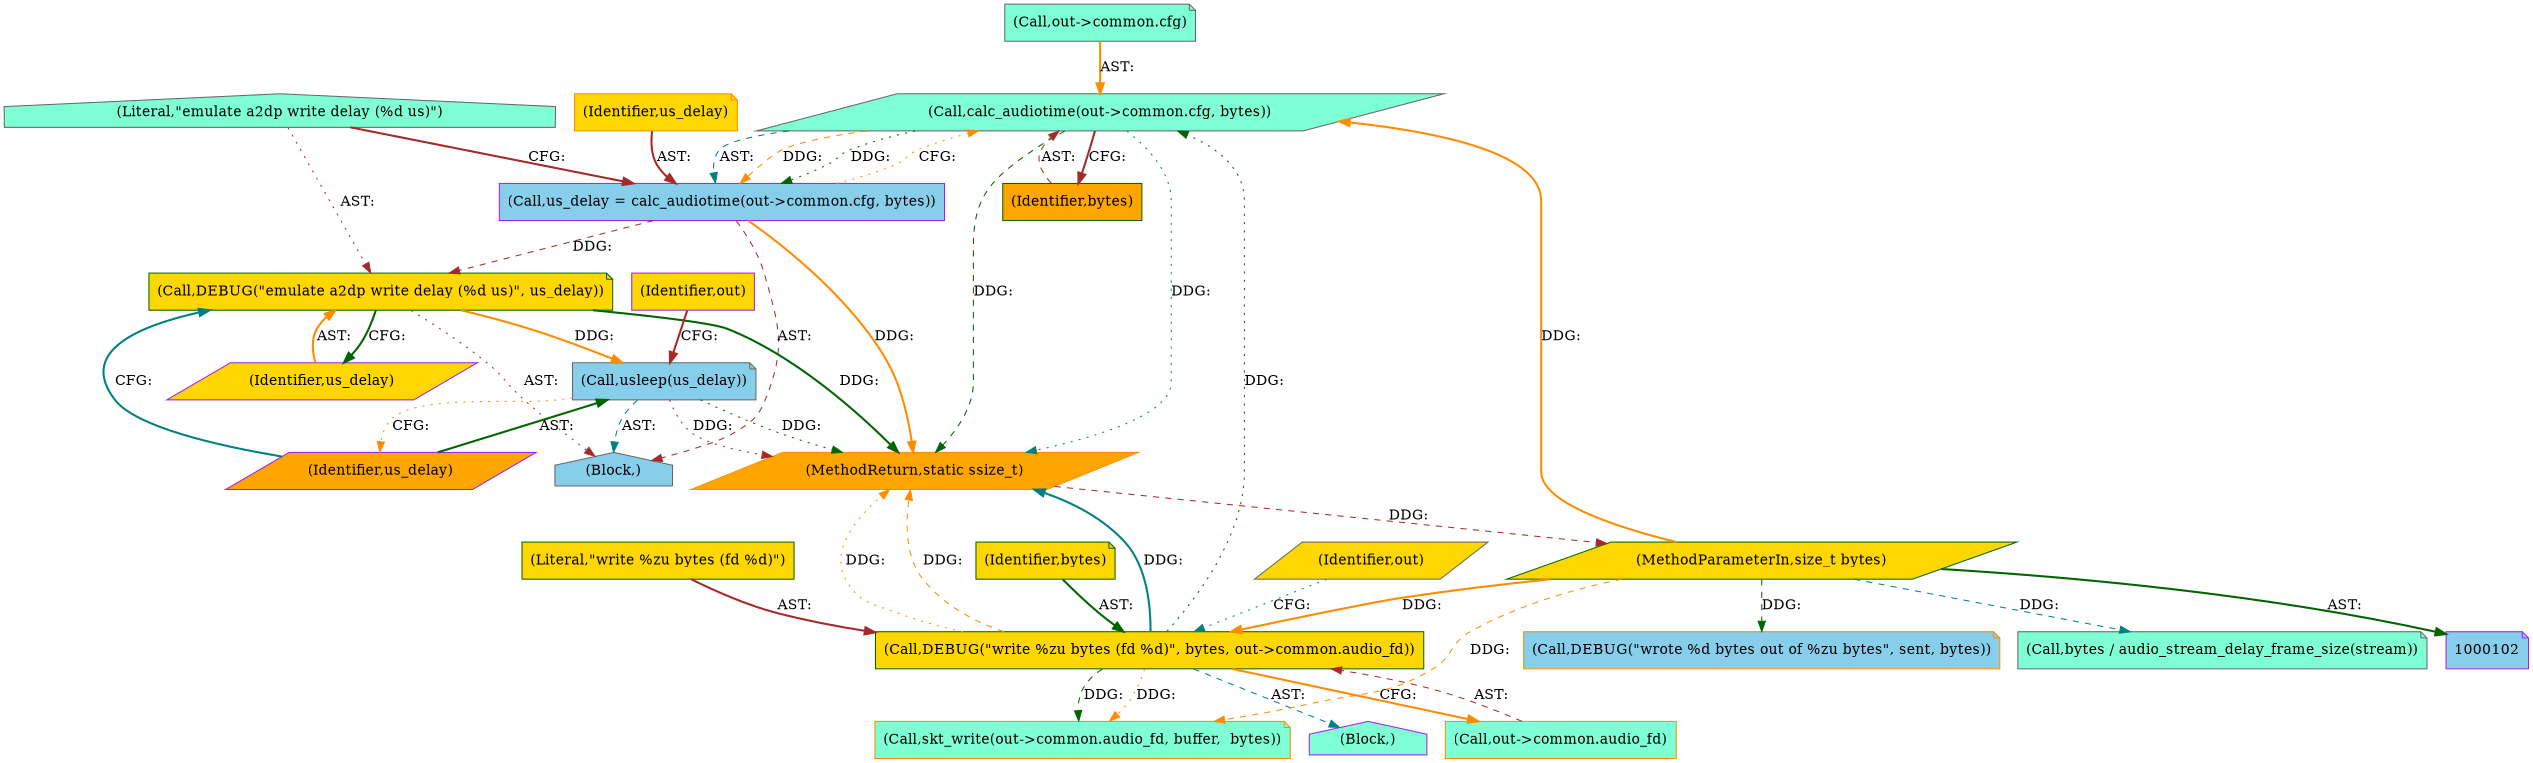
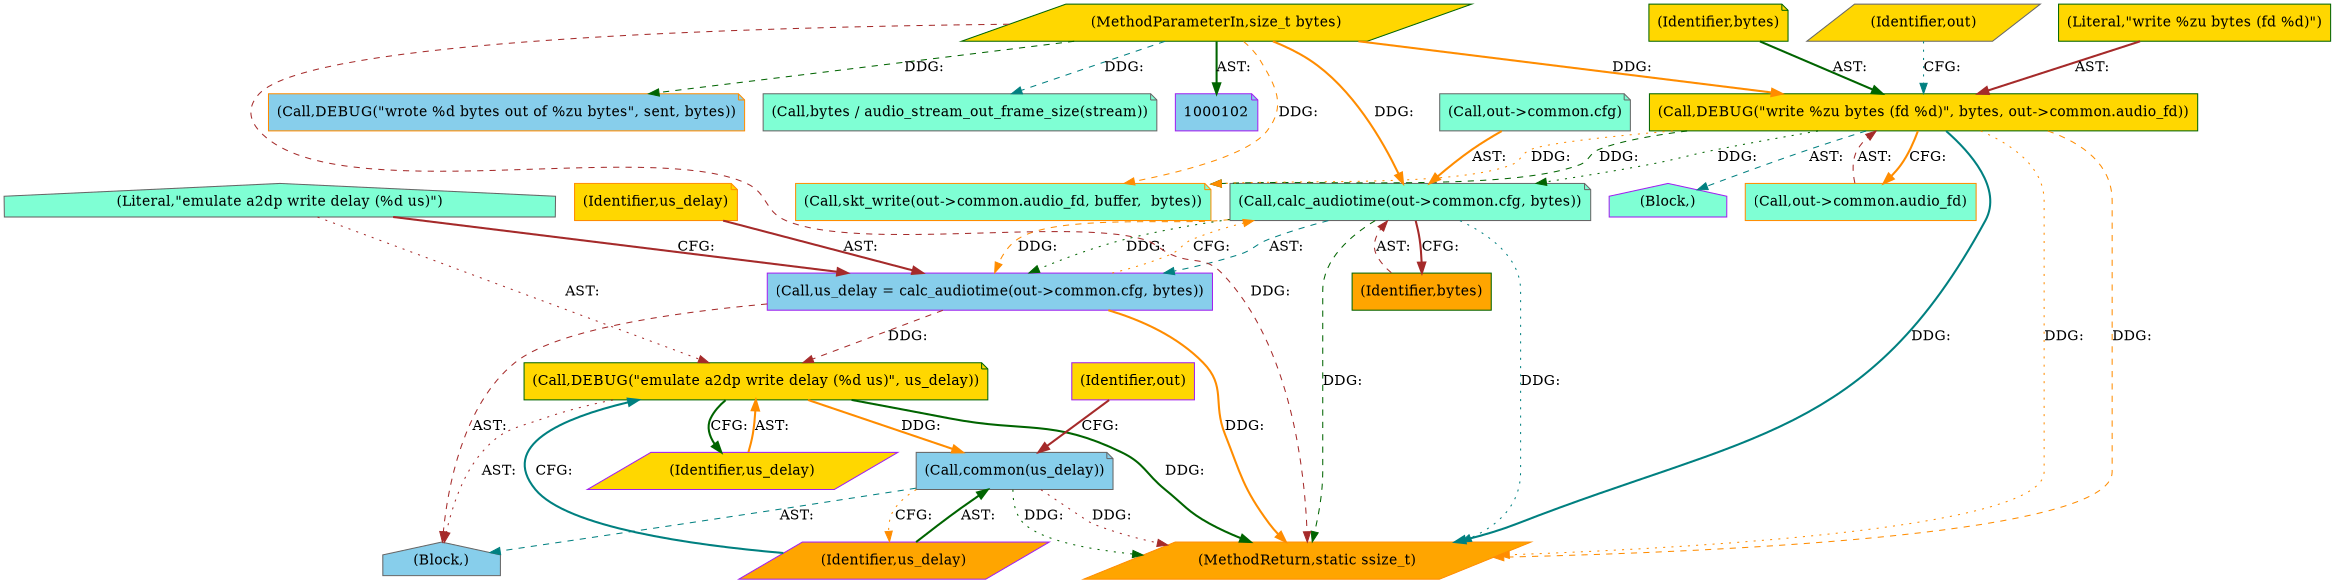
node "(Call,calc_audiotime(out->common.cfg, bytes))": shape parallelogram -> note
node "(Call,usleep(us_delay))": label "(Call,usleep(us_delay))" -> "(Call,common(us_delay))"
edge "(MethodReturn,static ssize_t)" -> "(MethodParameterIn,size_t bytes)": reversed
node "(Call,bytes / audio_stream_delay_frame_size(stream))": label "(Call,bytes / audio_stream_delay_frame_size(stream))" -> "(Call,bytes / audio_stream_out_frame_size(stream))"
